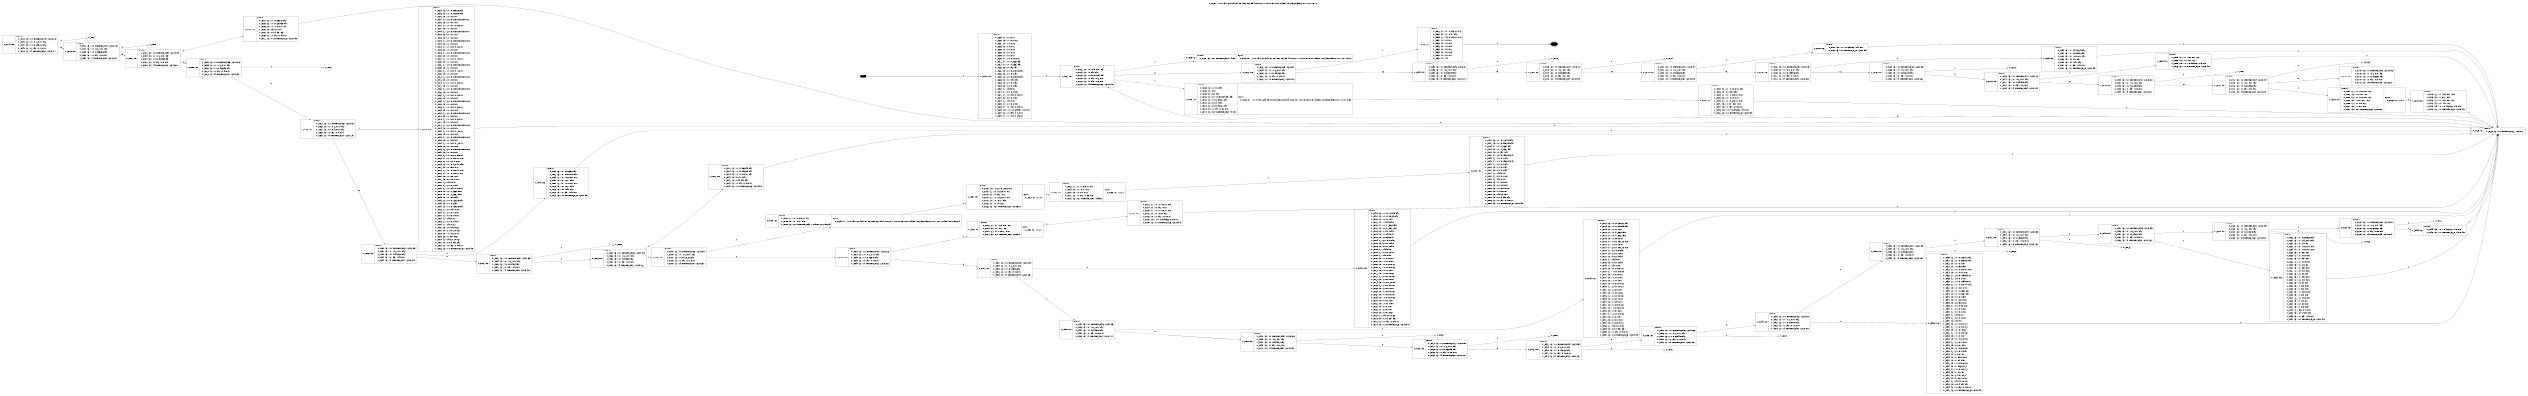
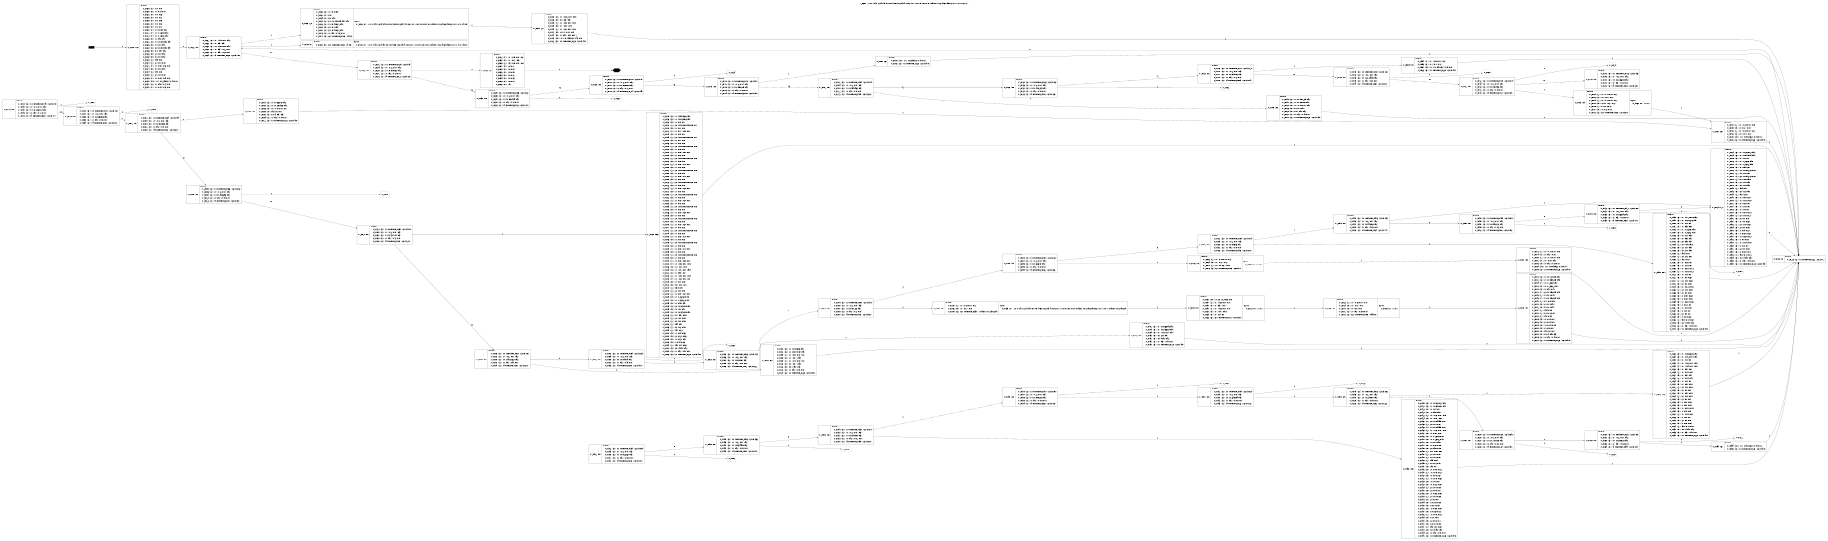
edge "0x401c2b [30]" -> "0x4024a3 [5]": now "0x401c2b [30]" -> "0x401d0f [32]"
edge "0x401948 [28]" -> "0x401964 [28]": now "0x401948 [28]" -> "0x401da9 [147]"
